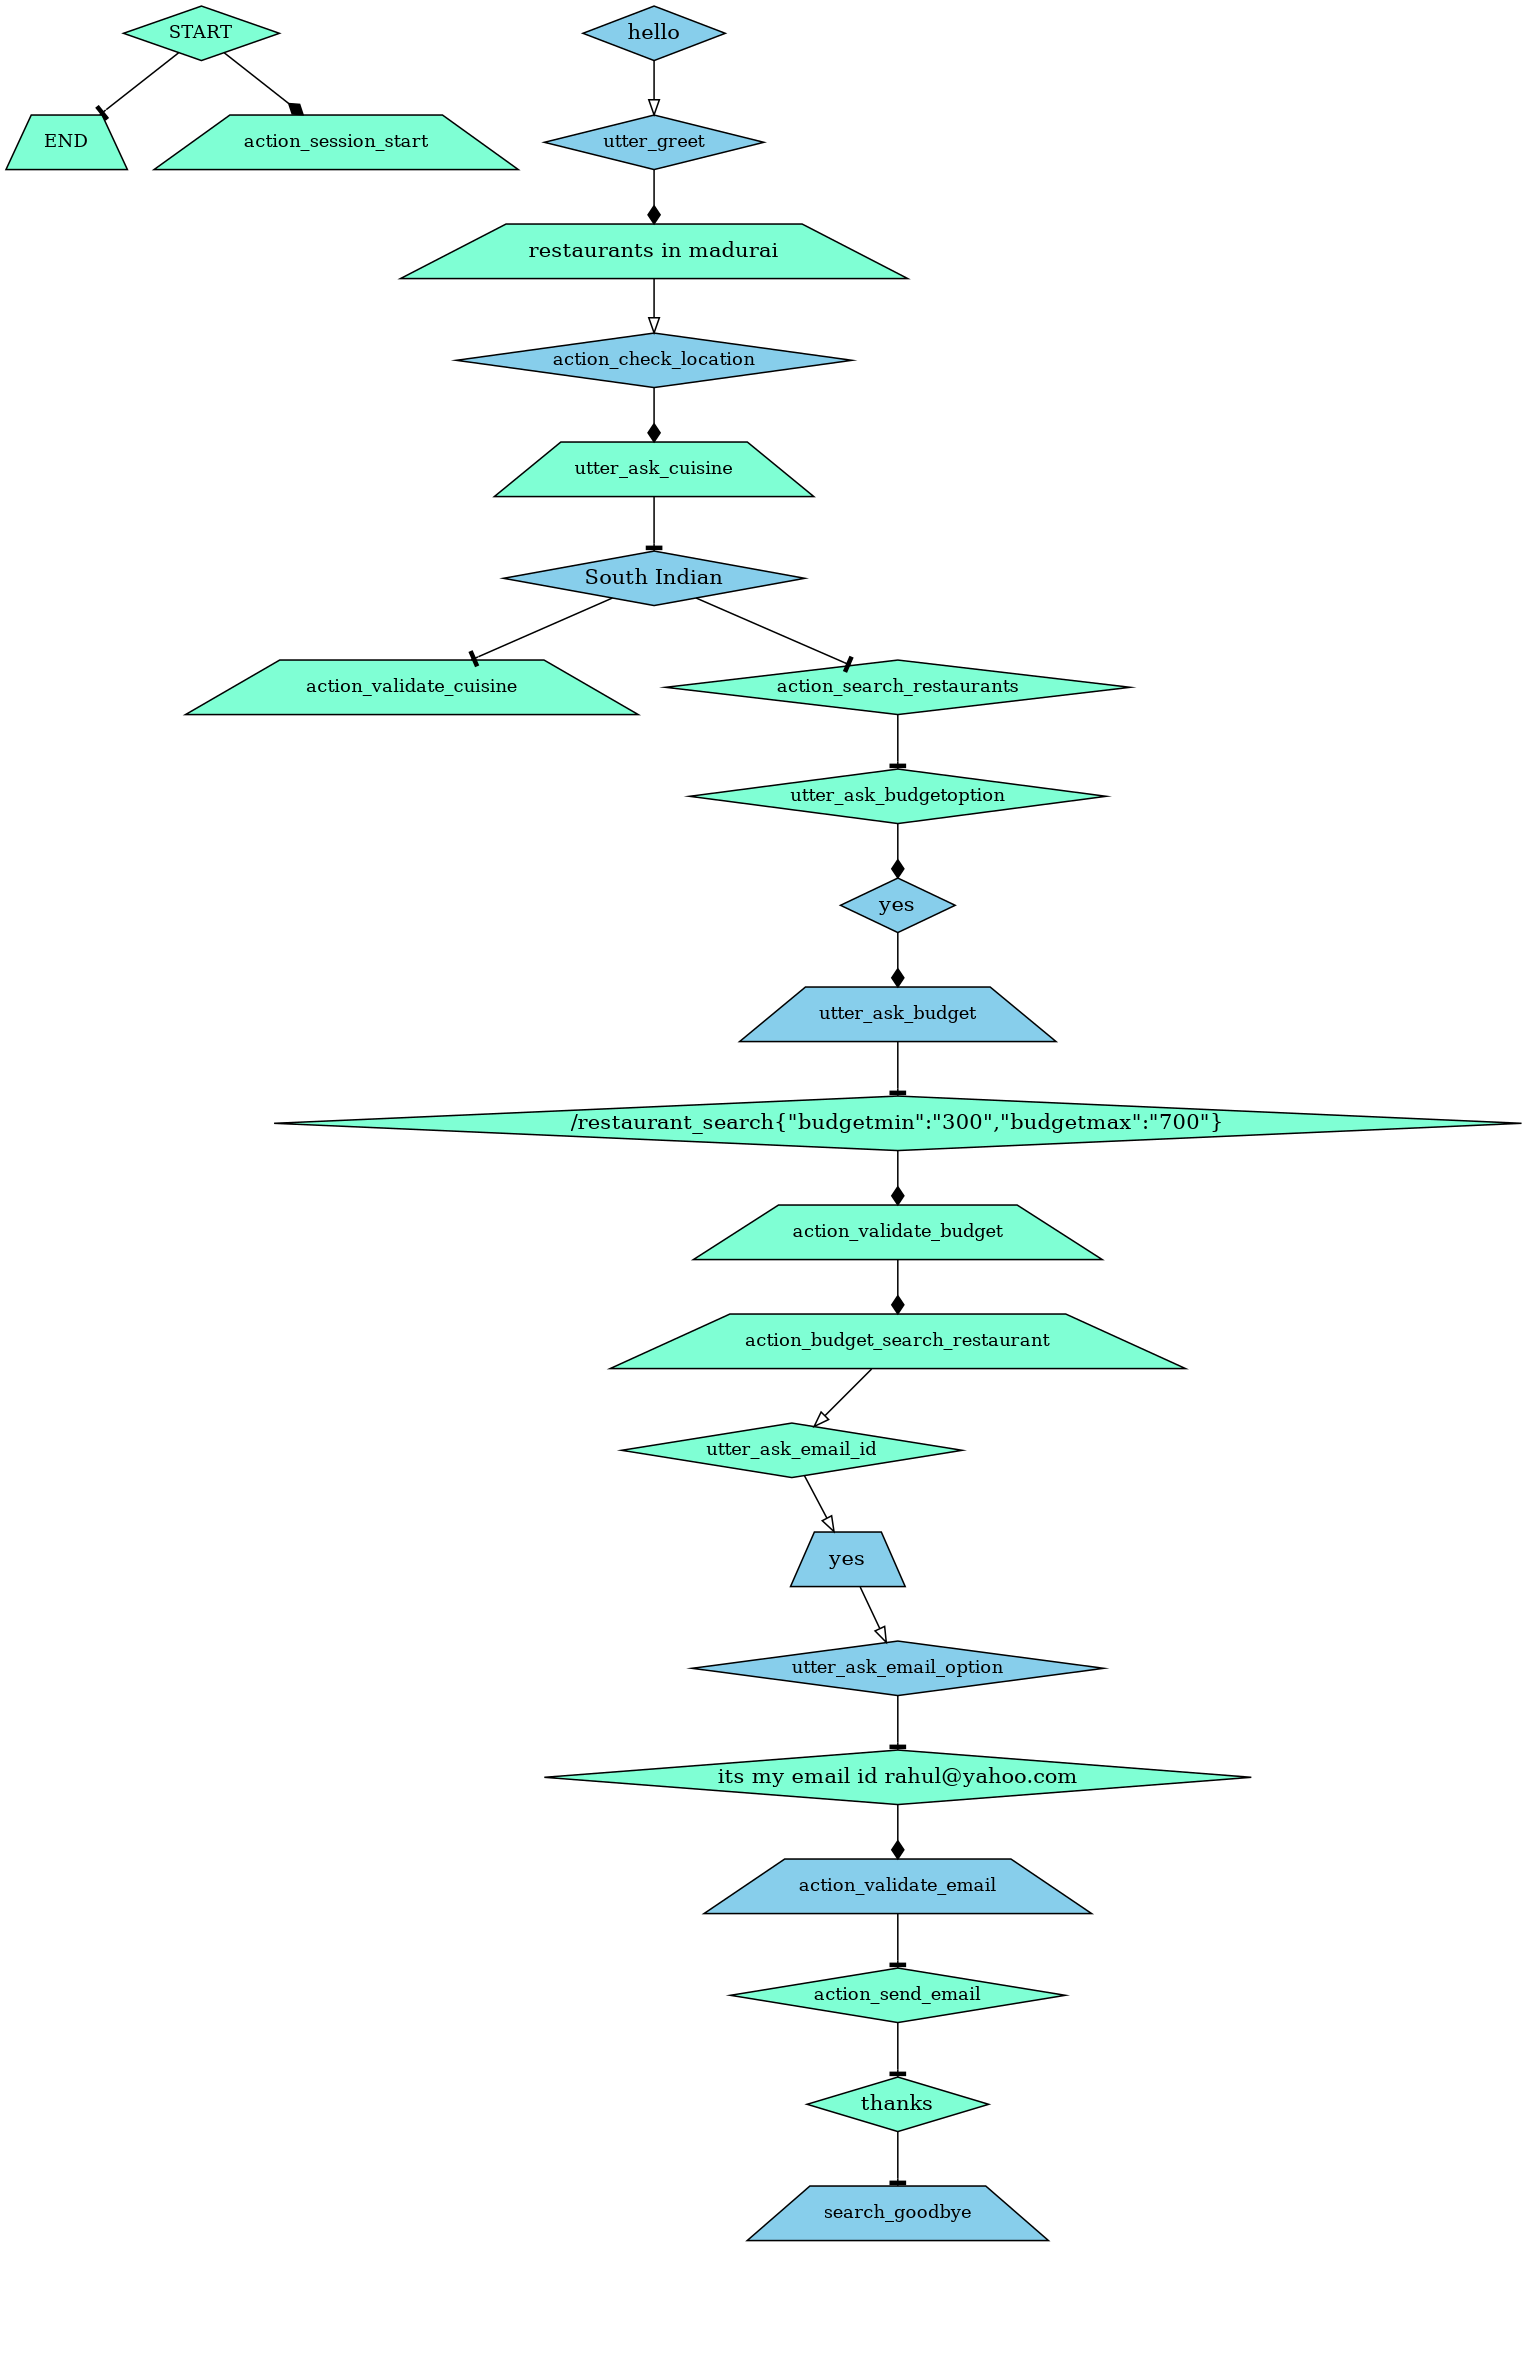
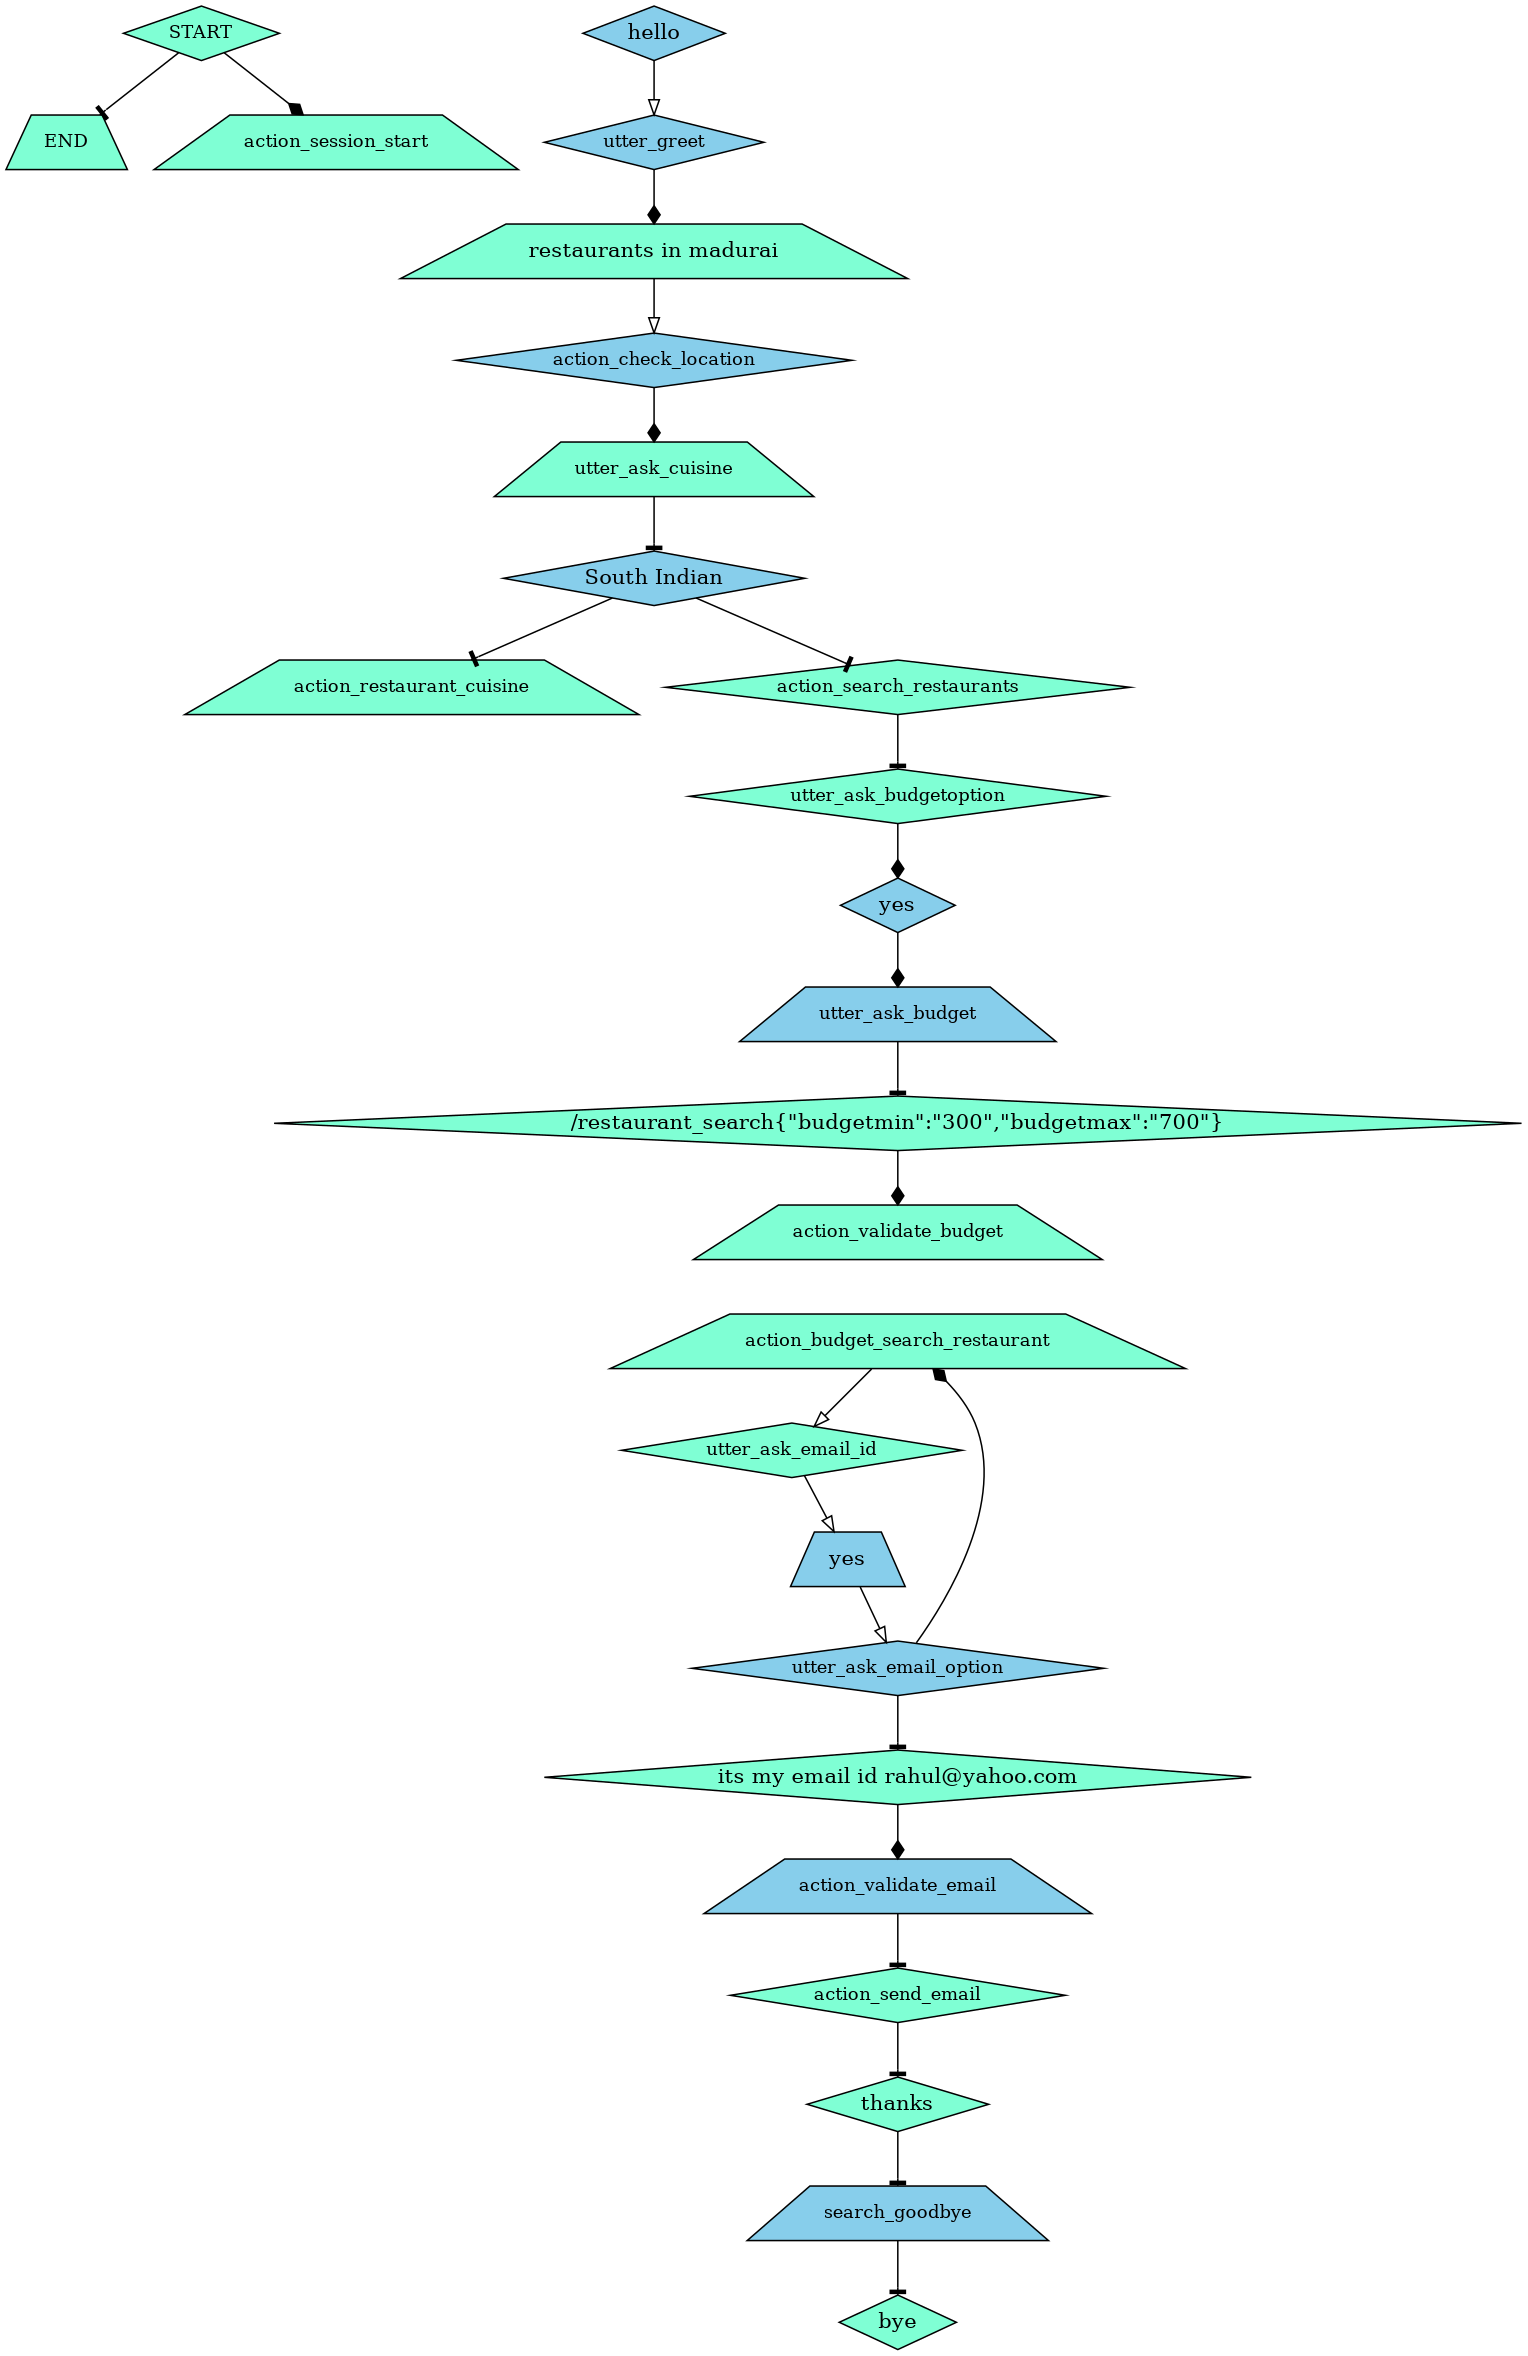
node "action_validate_cuisine": label "action_validate_cuisine" -> "action_restaurant_cuisine"
edge "action_validate_budget" -> "action_budget_search_restaurant": now "utter_ask_email_option" -> "action_budget_search_restaurant"
node "bye": added
